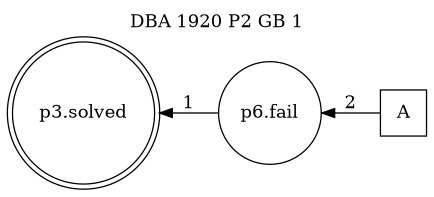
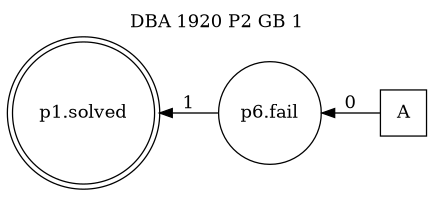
edge "A" -> "p6.fail": label "2" -> "0"
node "p3.solved": label "p3.solved" -> "p1.solved"
